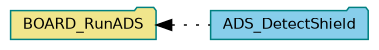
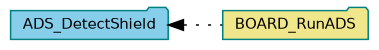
edge "ADS_DetectShield" -> "BOARD_RunADS": reversed
